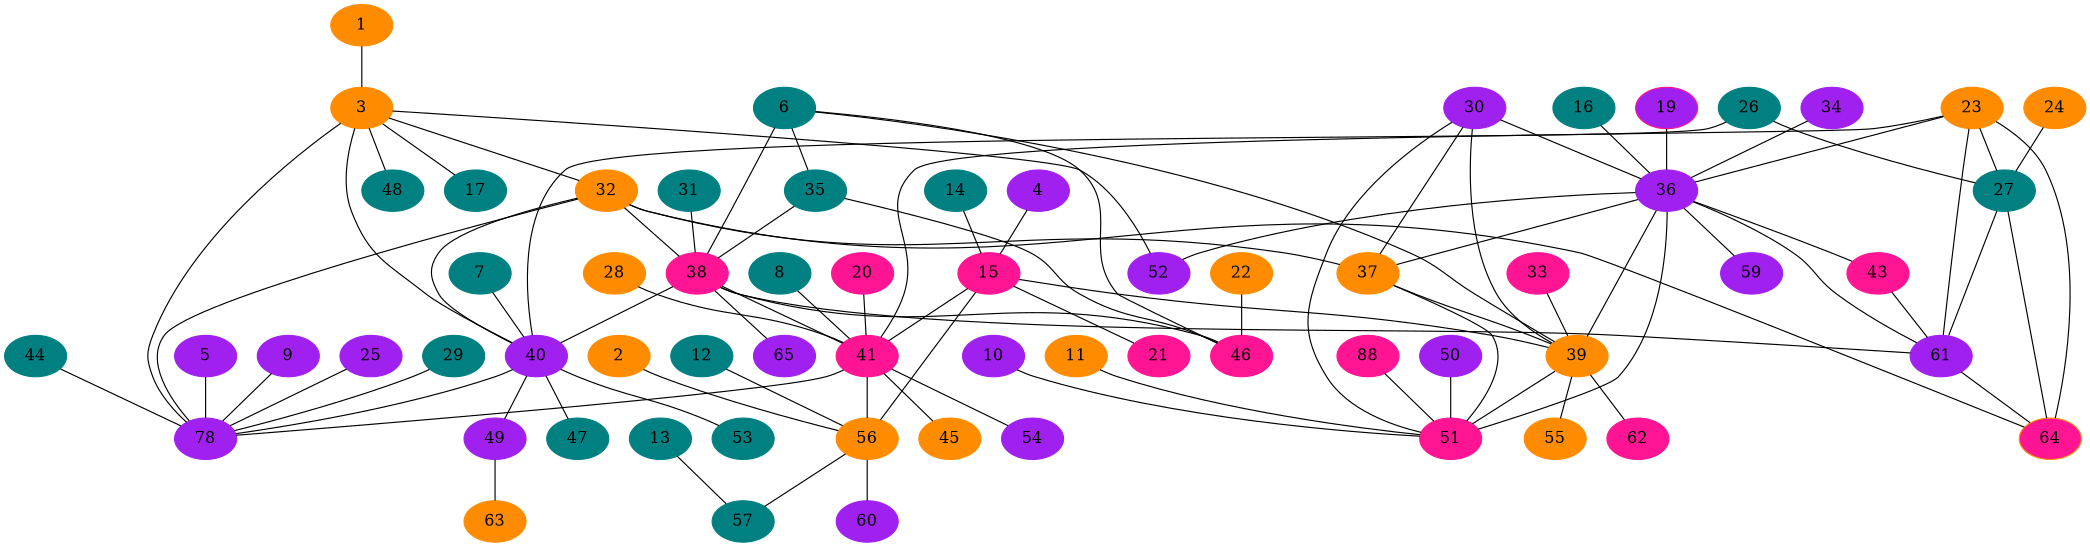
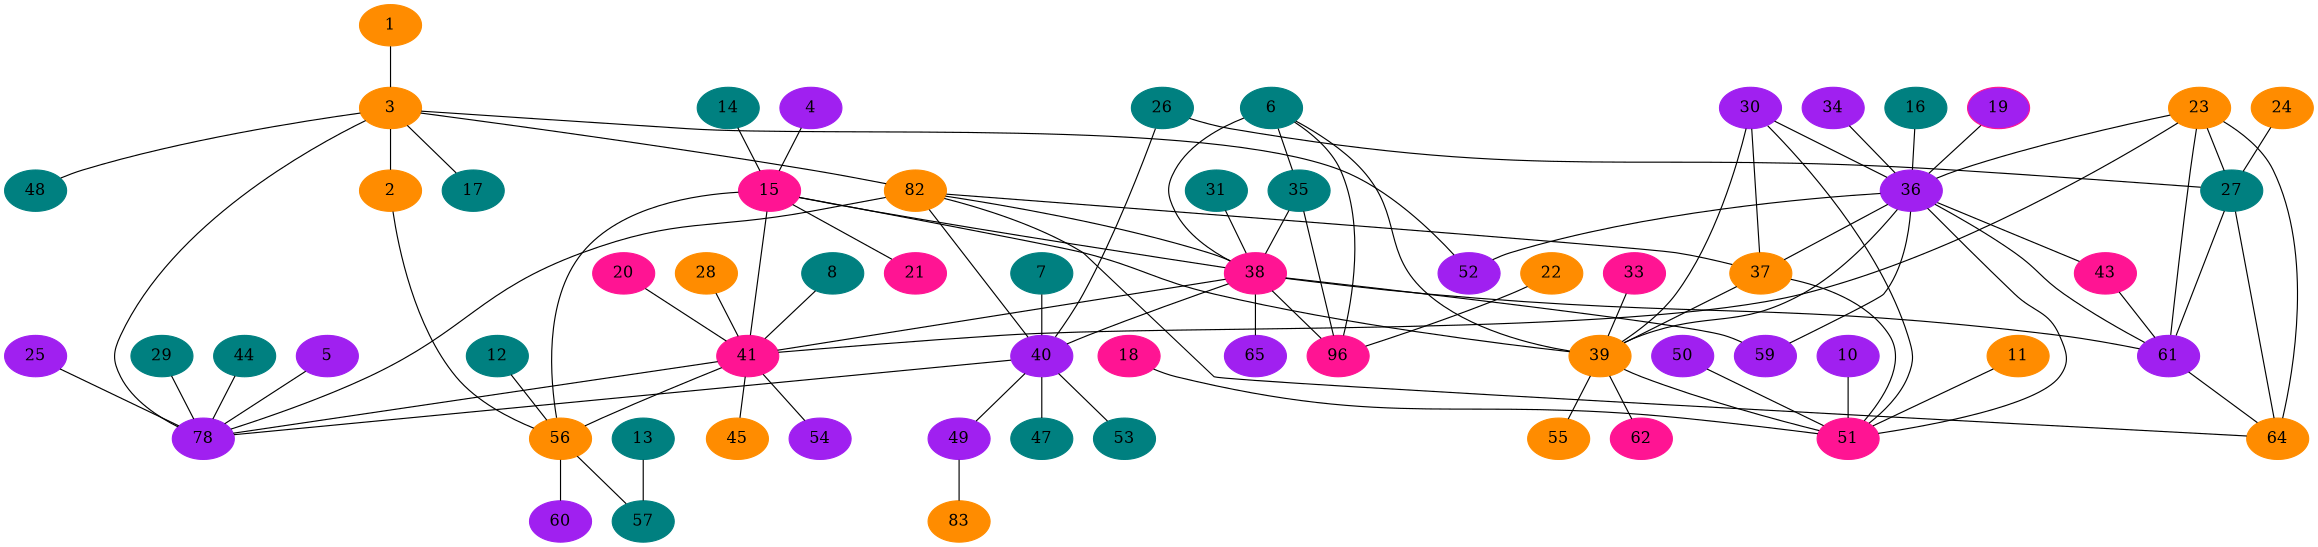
node "32": label "32" -> "82"
edge "15" -- "38": added
edge "3" -- "40": now "3" -- "2"
edge "38" -- "59": added
node "9": removed
node "46": label "46" -> "96"
node "88": label "88" -> "18"
node "64": fillcolor deeppink -> darkorange
node "63": label "63" -> "83"
